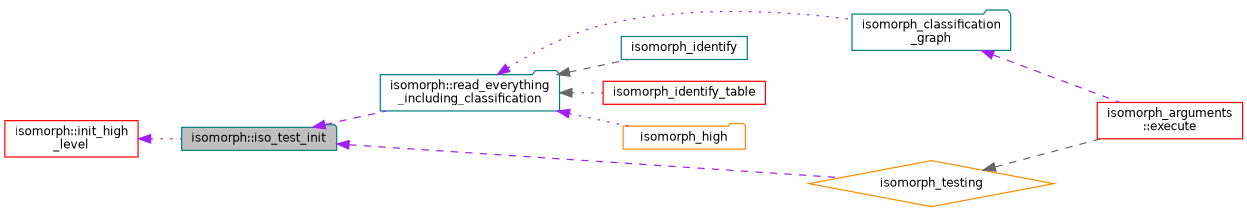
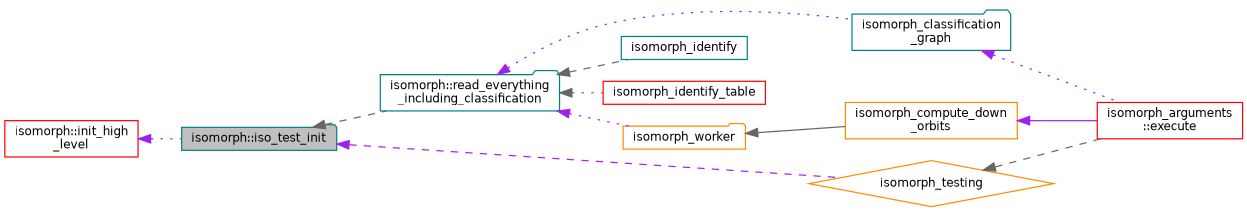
edge "isomorph_arguments ::execute" -> "isomorph_classification _graph": style dashed -> dotted
edge "isomorph::read_everything _including_classification" -> "isomorph::iso_test_init": color purple -> gray40
node "isomorph_compute_down _orbits": added
node "isomorph_high": label "isomorph_high" -> "isomorph_worker"
